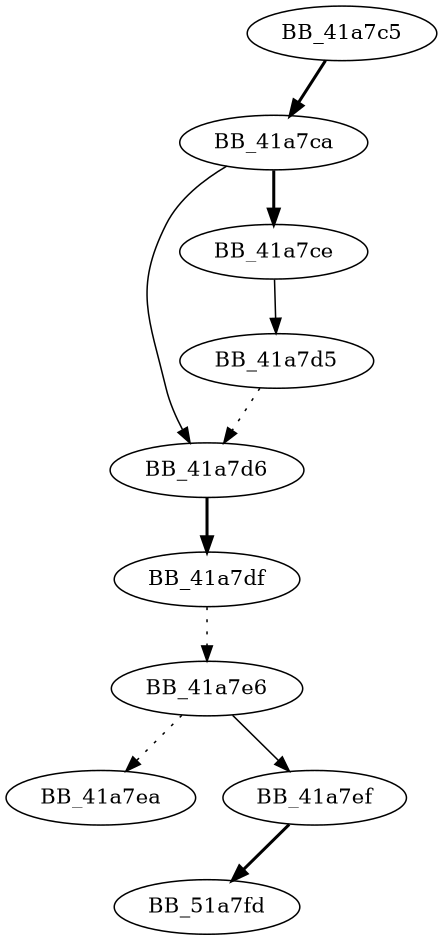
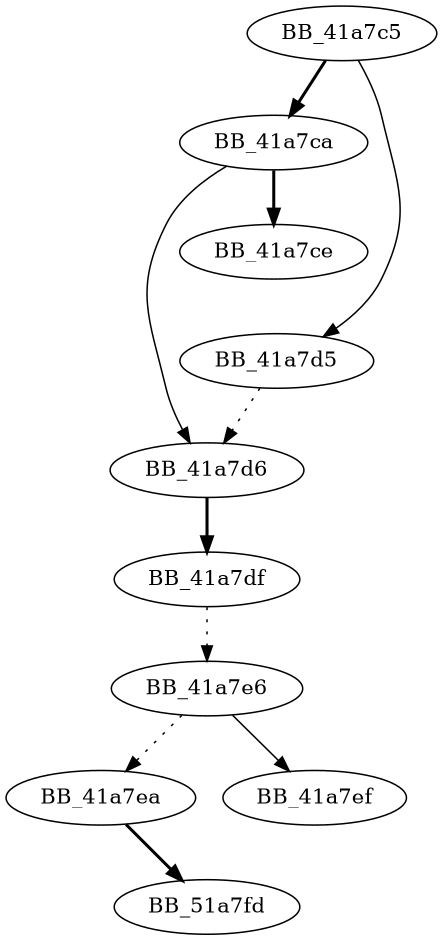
edge "BB_41a7ce" -> "BB_41a7d5": now "BB_41a7c5" -> "BB_41a7d5"
edge "BB_41a7ef" -> "BB_51a7fd": now "BB_41a7ea" -> "BB_51a7fd"
